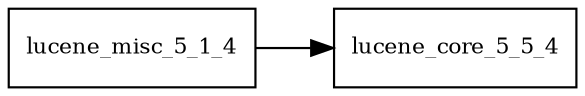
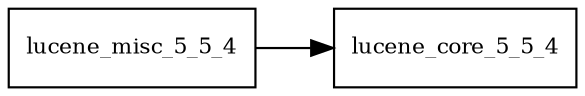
node "lucene_misc_5_1_4": label "lucene_misc_5_1_4" -> "lucene_misc_5_5_4"
